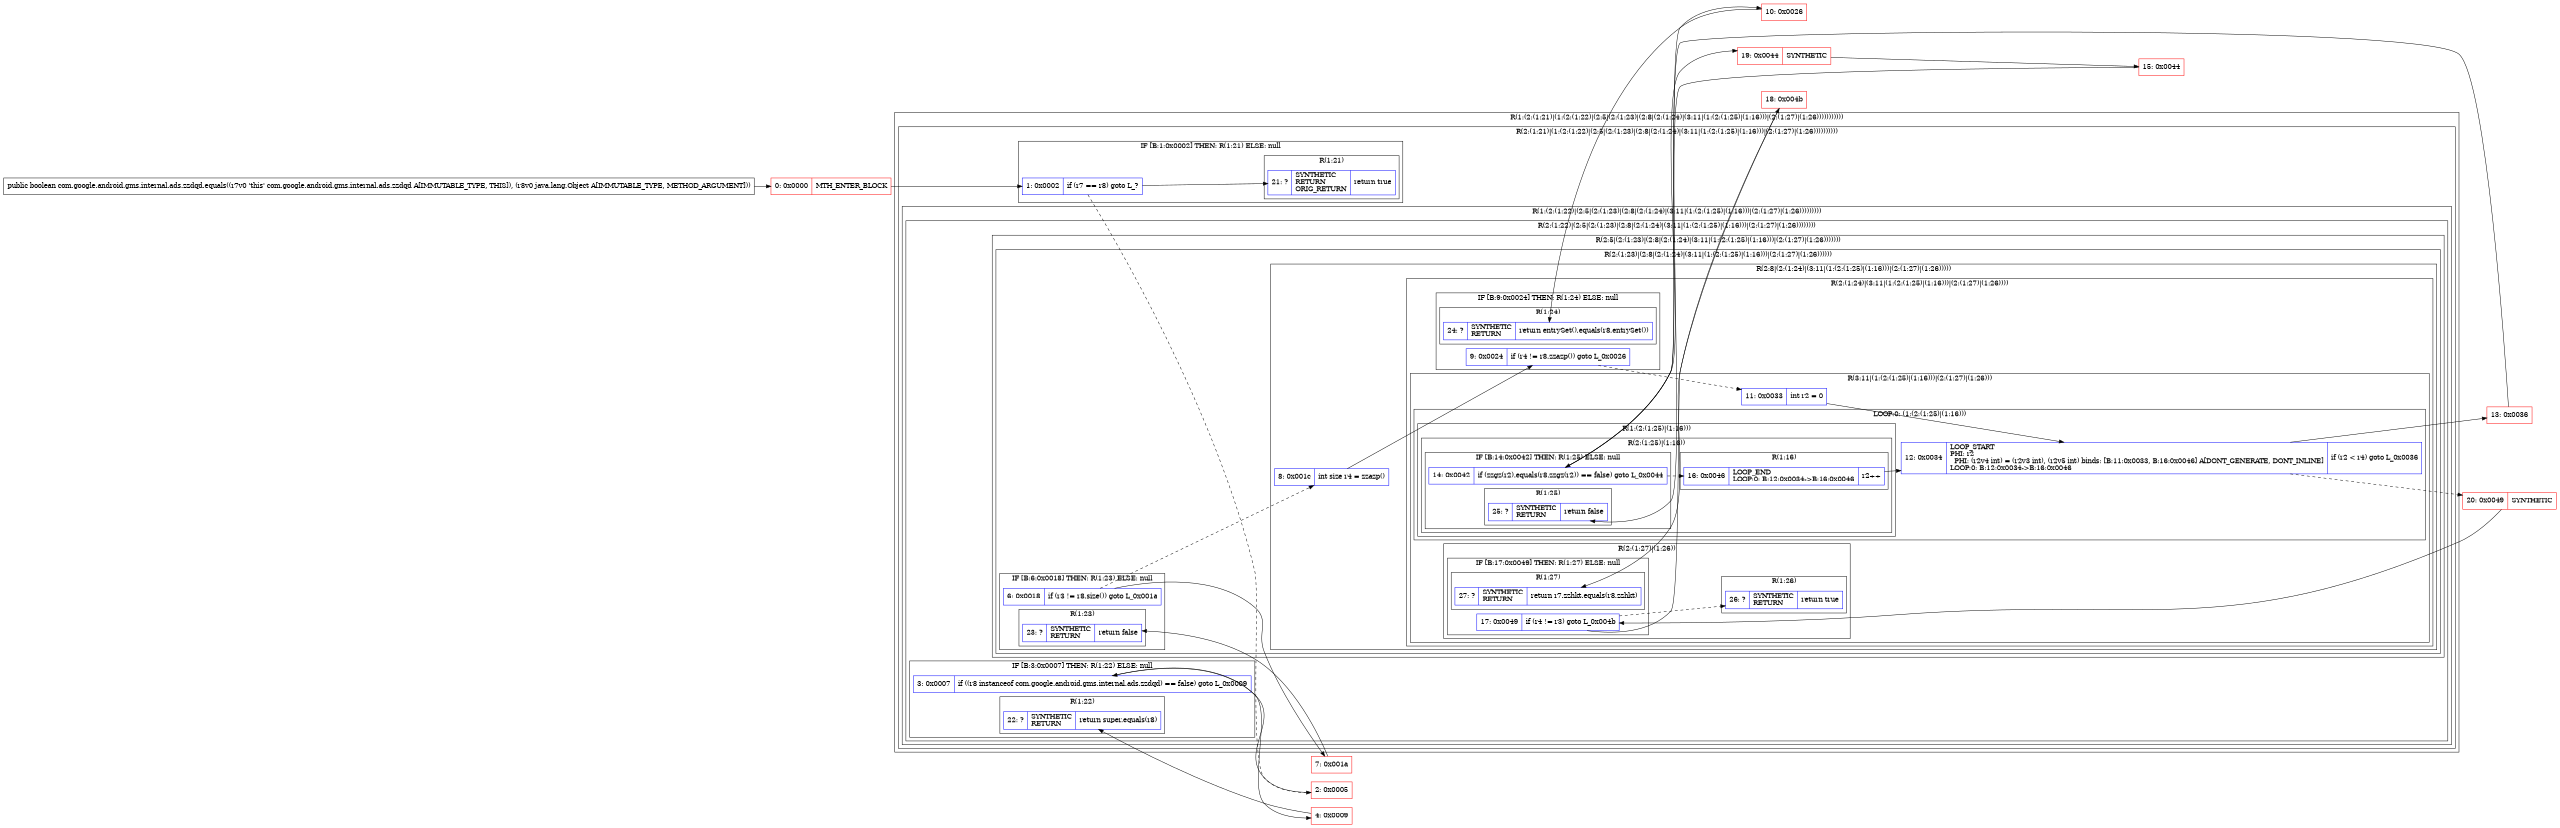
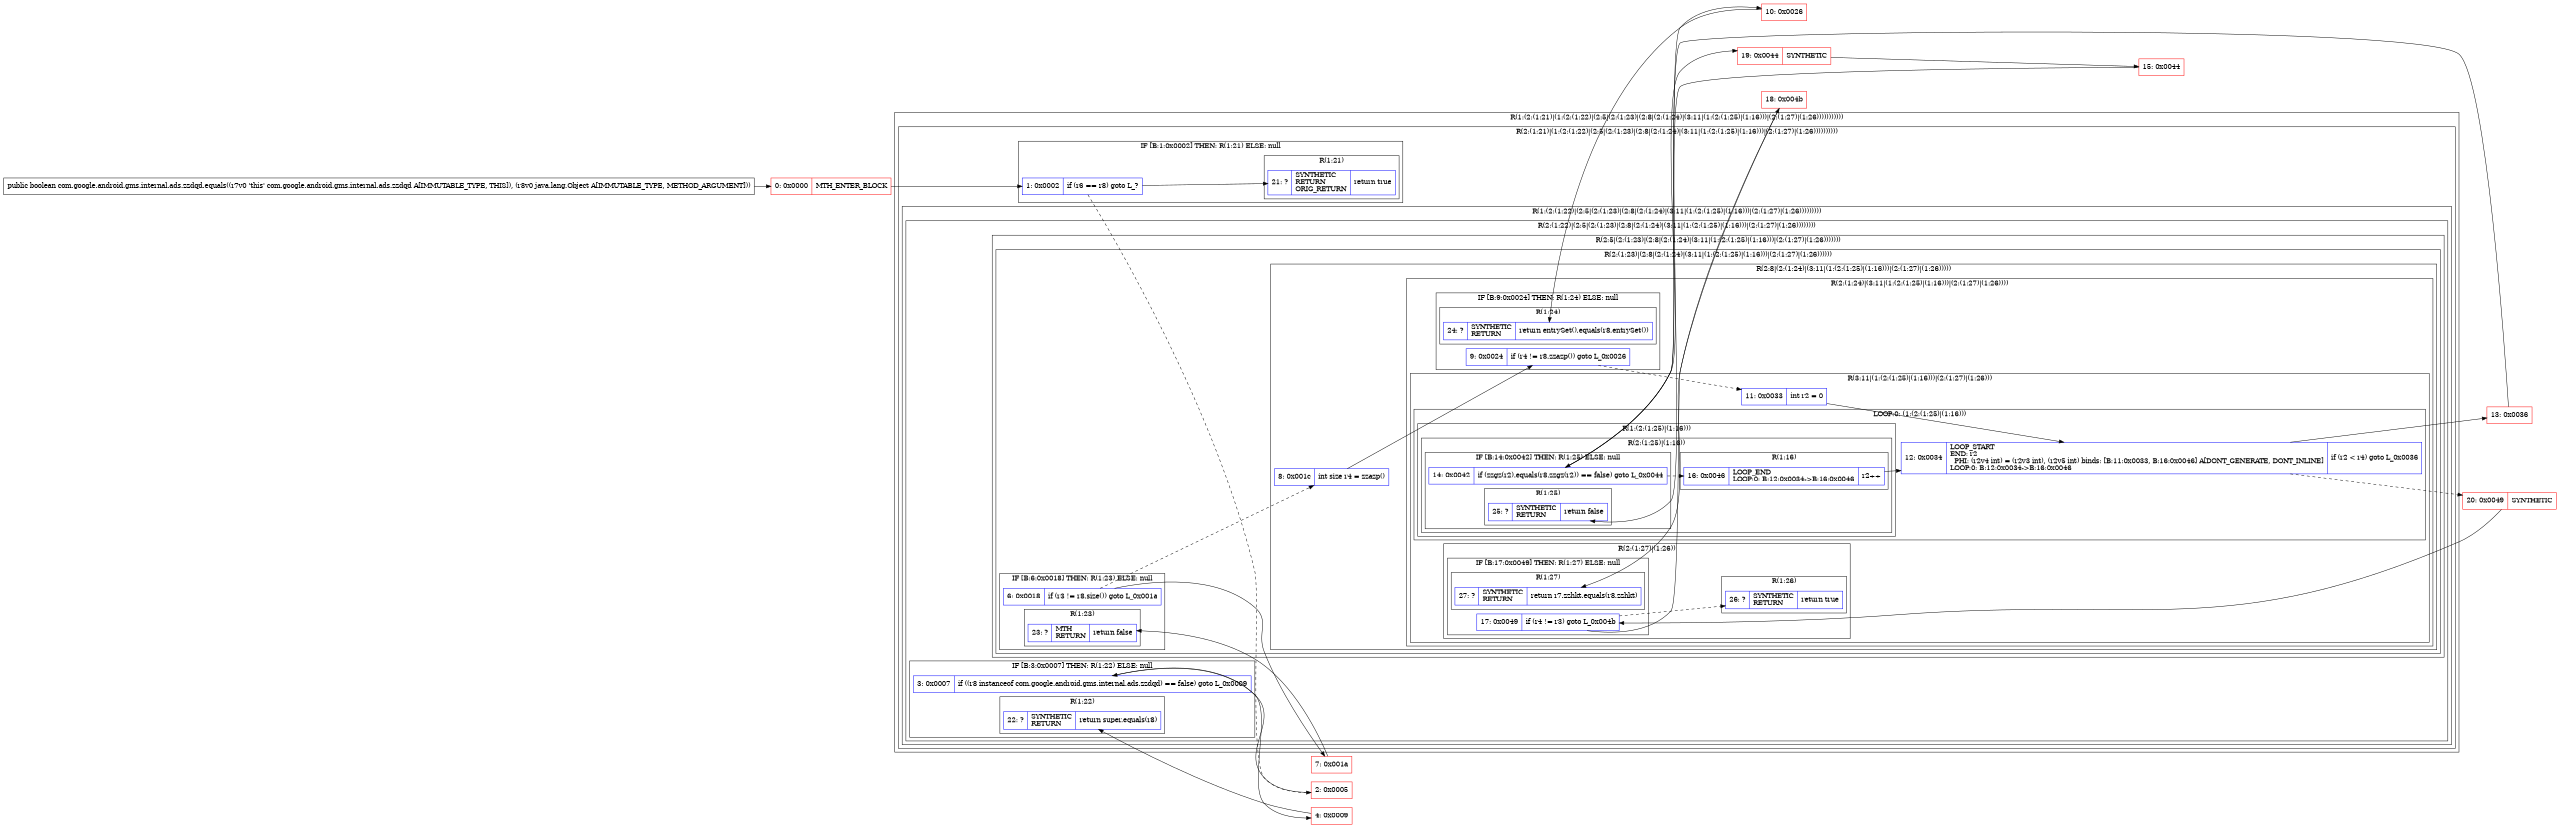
node "1: 0x0002": text "if (r7 == r8) goto L_?" -> "if (r6 == r8) goto L_?"
node "12: 0x0034": text "PHI: r2" -> "END: r2"
node "23: ?": text "SYNTHETIC" -> "MTH"
